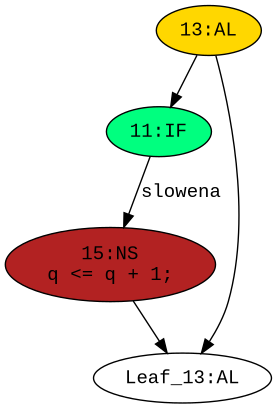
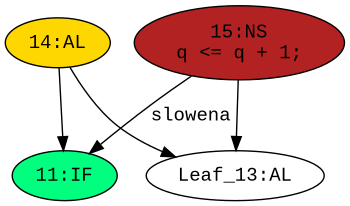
node "13:AL": label "13:AL" -> "14:AL"
edge "11:IF" -> "15:NS q <= q + 1;": reversed
